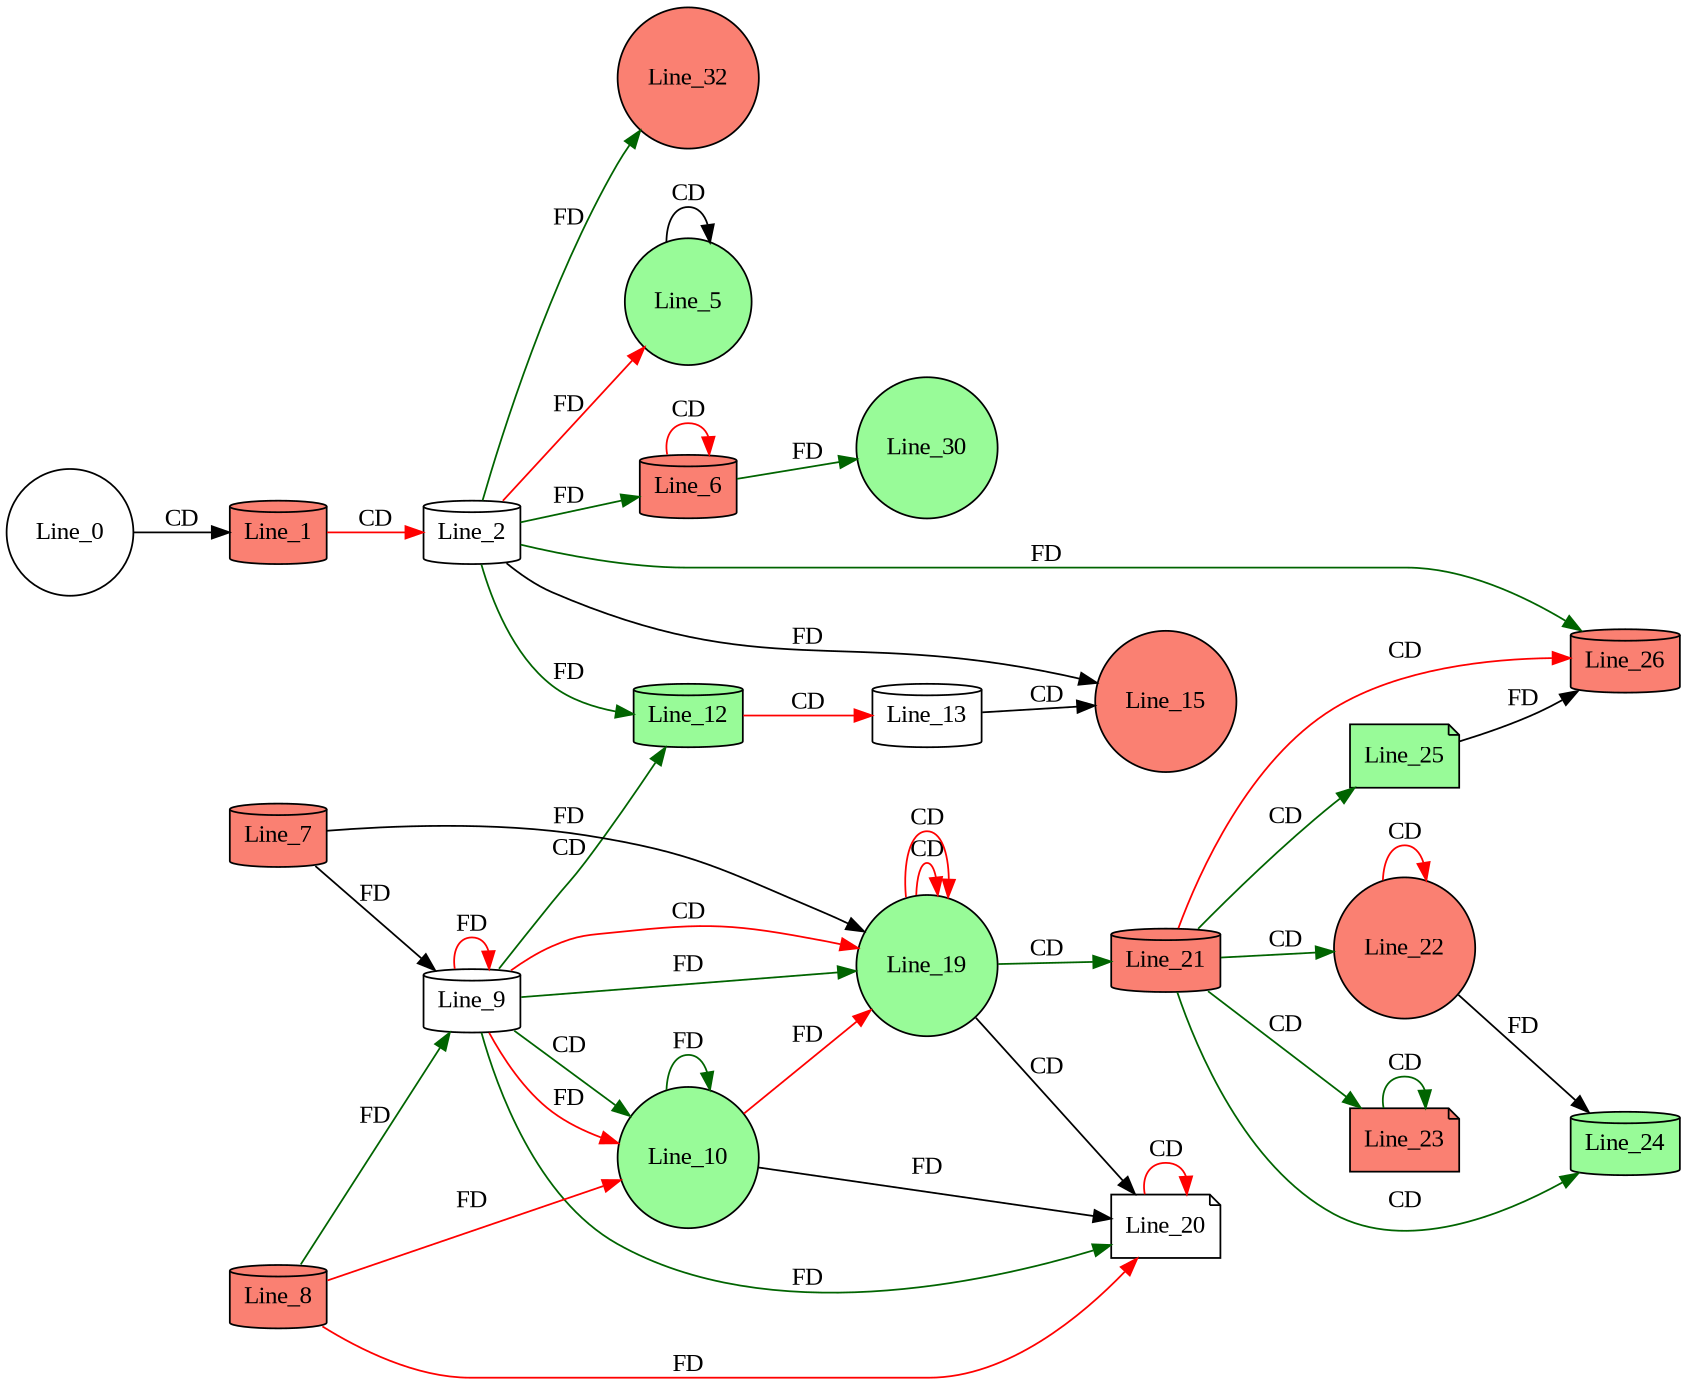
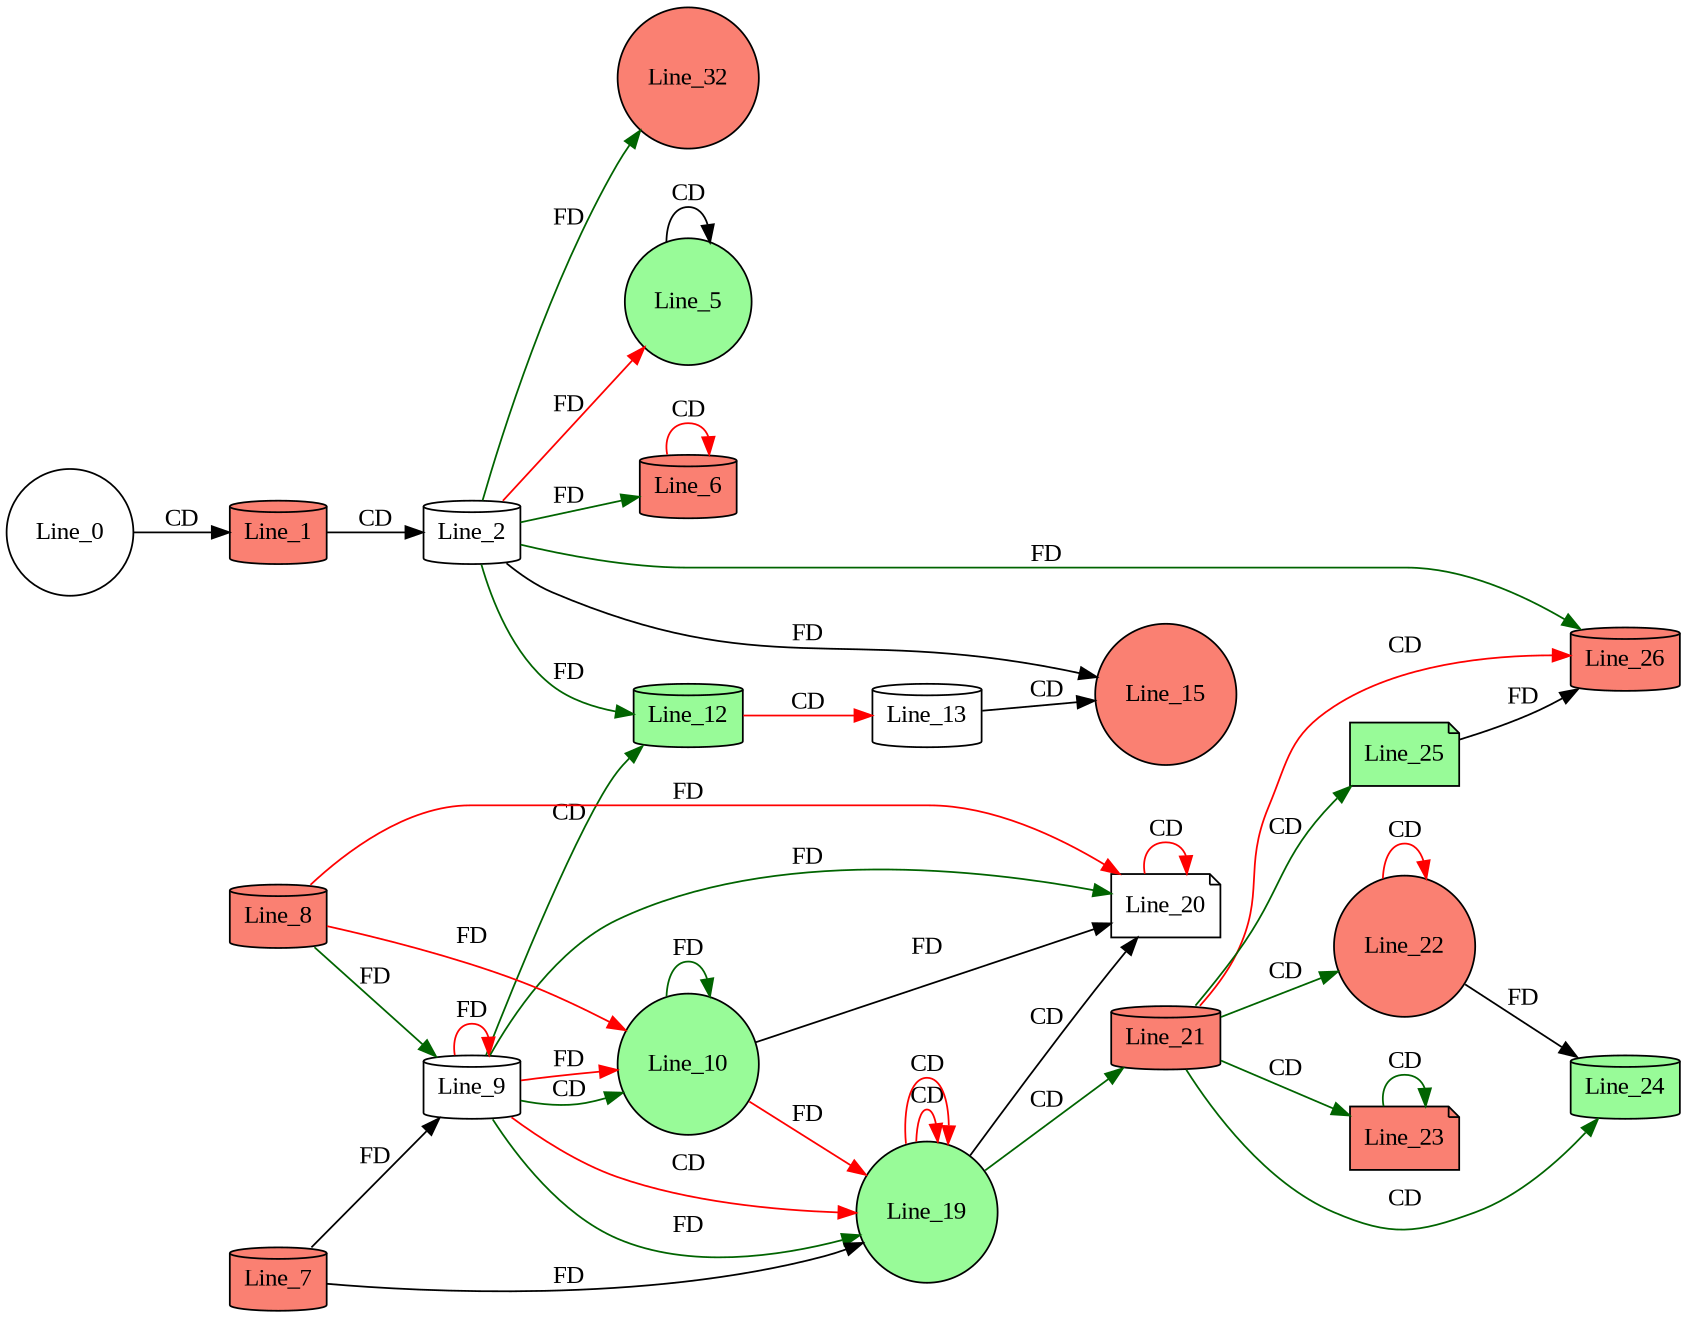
node "Line_30": removed
edge "Line_1" -> "Line_2": color red -> black
